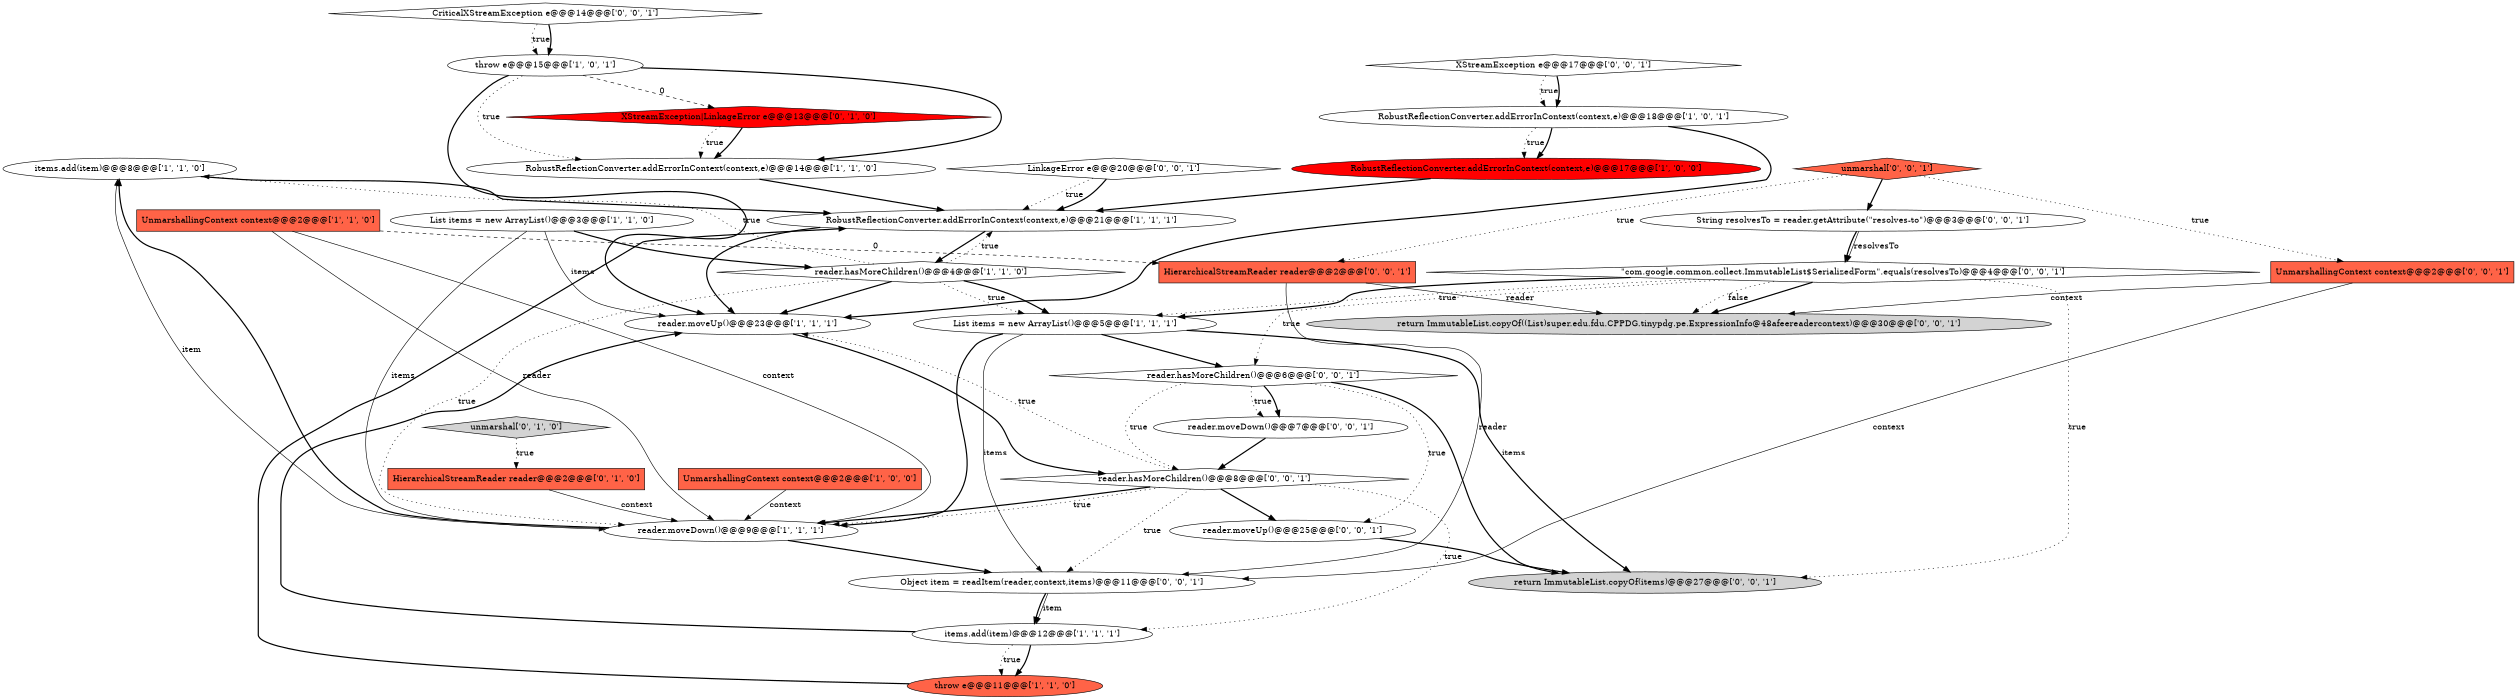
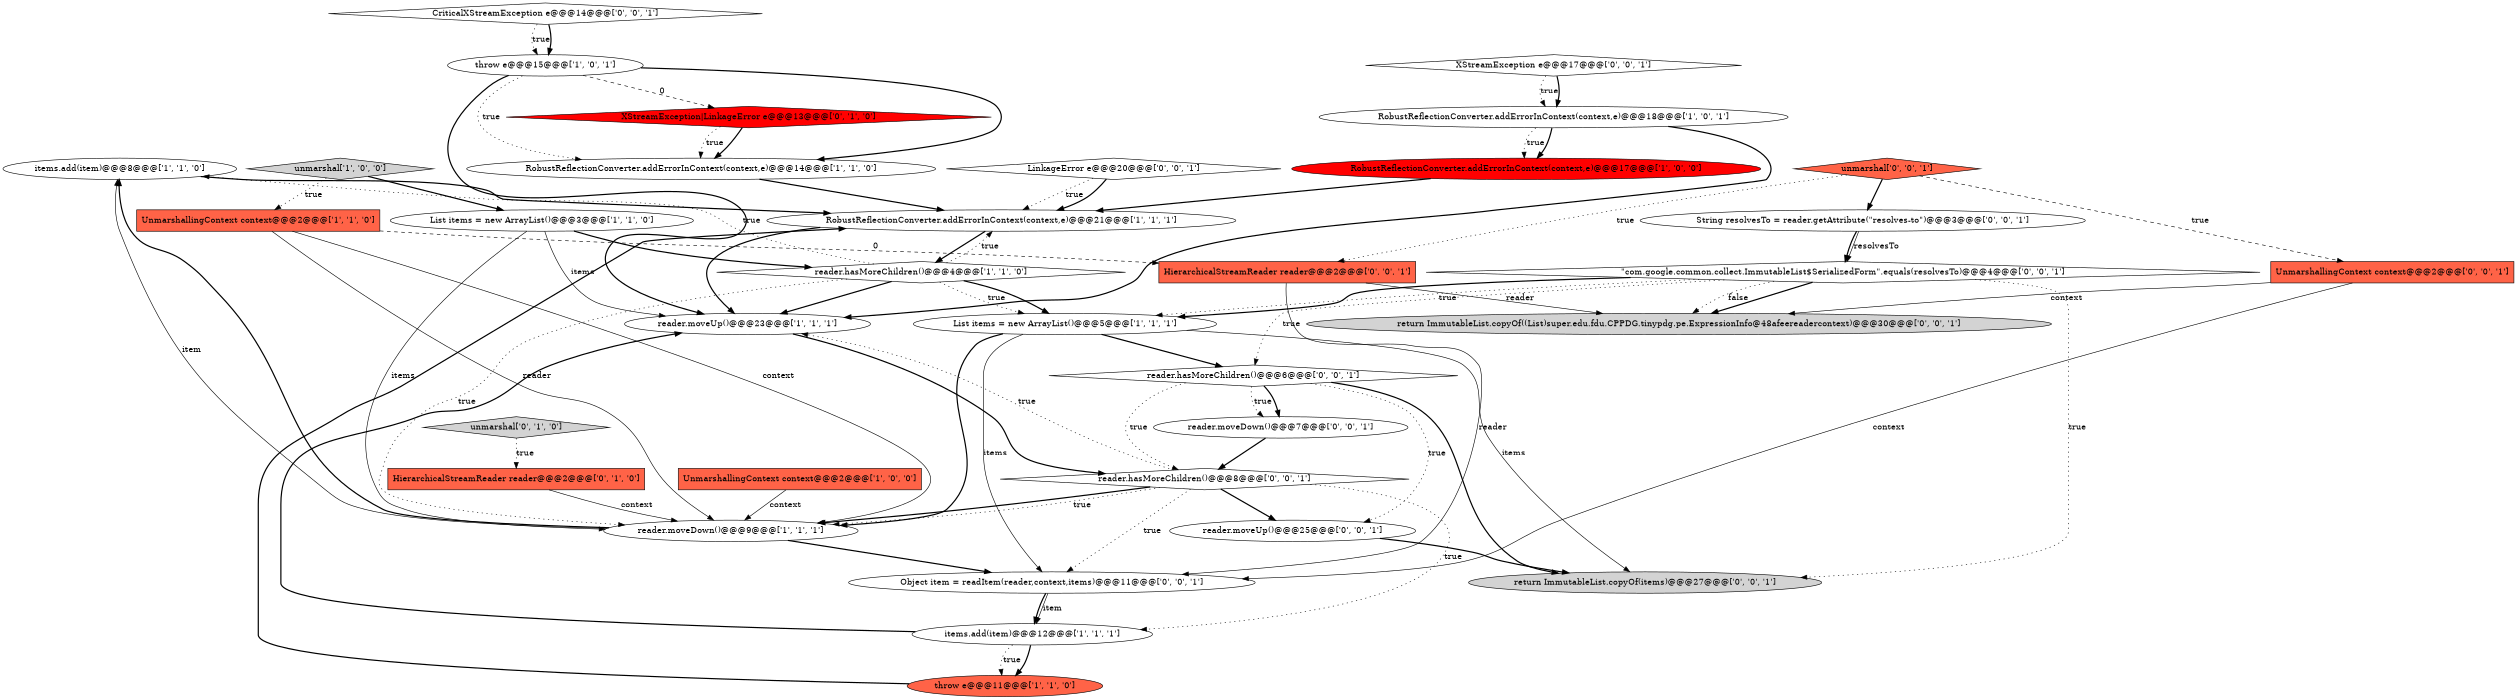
node "unmarshal['1', '0', '0']": added
edge "unmarshal['0', '0', '1']" -> "UnmarshallingContext context@@@2@@@['0', '0', '1']": style dotted -> dashed
edge "List items = new ArrayList()@@@5@@@['1', '1', '1']" -> "return ImmutableList.copyOf(items)@@@27@@@['0', '0', '1']": style bold -> solid
